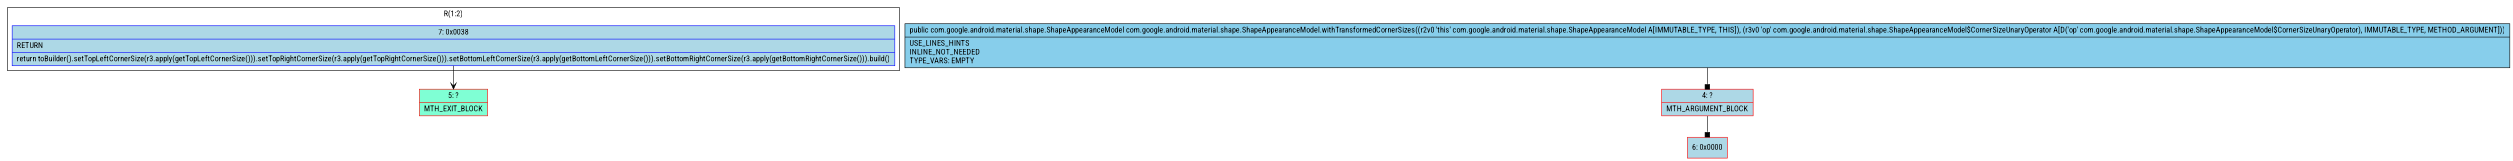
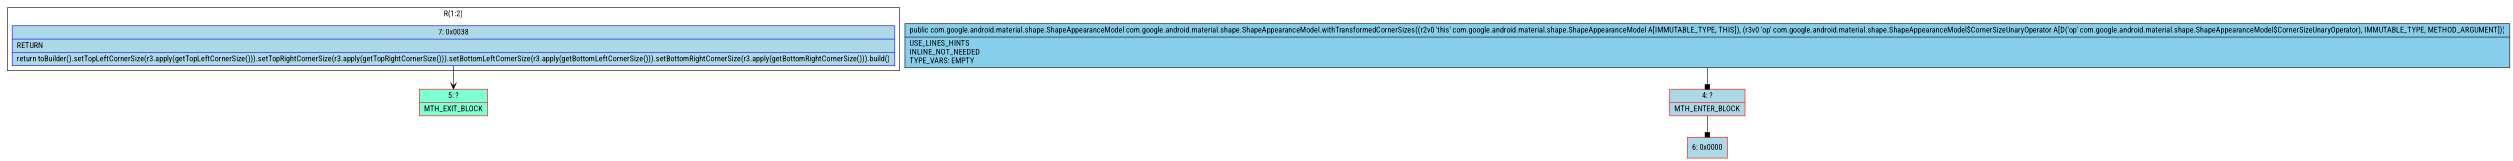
node "4: ?": text "MTH_ARGUMENT_BLOCK" -> "MTH_ENTER_BLOCK"
